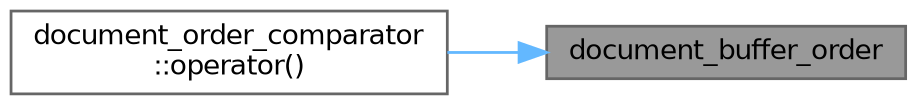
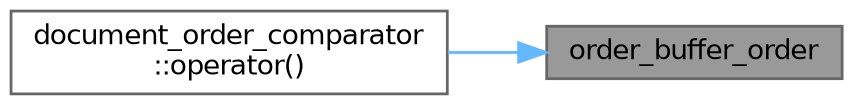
node "document_buffer_order": label "document_buffer_order" -> "order_buffer_order"
